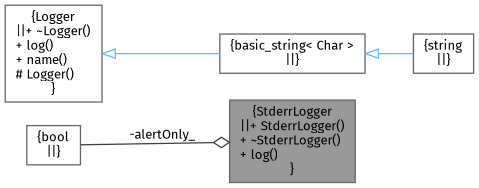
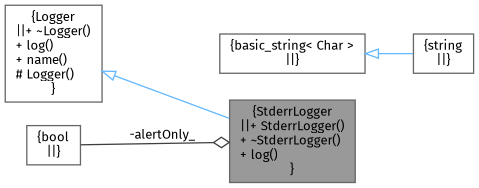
edge "{basic_string< Char > ||}" -> "{Logger ||+ ~Logger() + log() + name() # Logger() }": now "{StderrLogger ||+ StderrLogger() + ~StderrLogger() + log() }" -> "{Logger ||+ ~Logger() + log() + name() # Logger() }"
